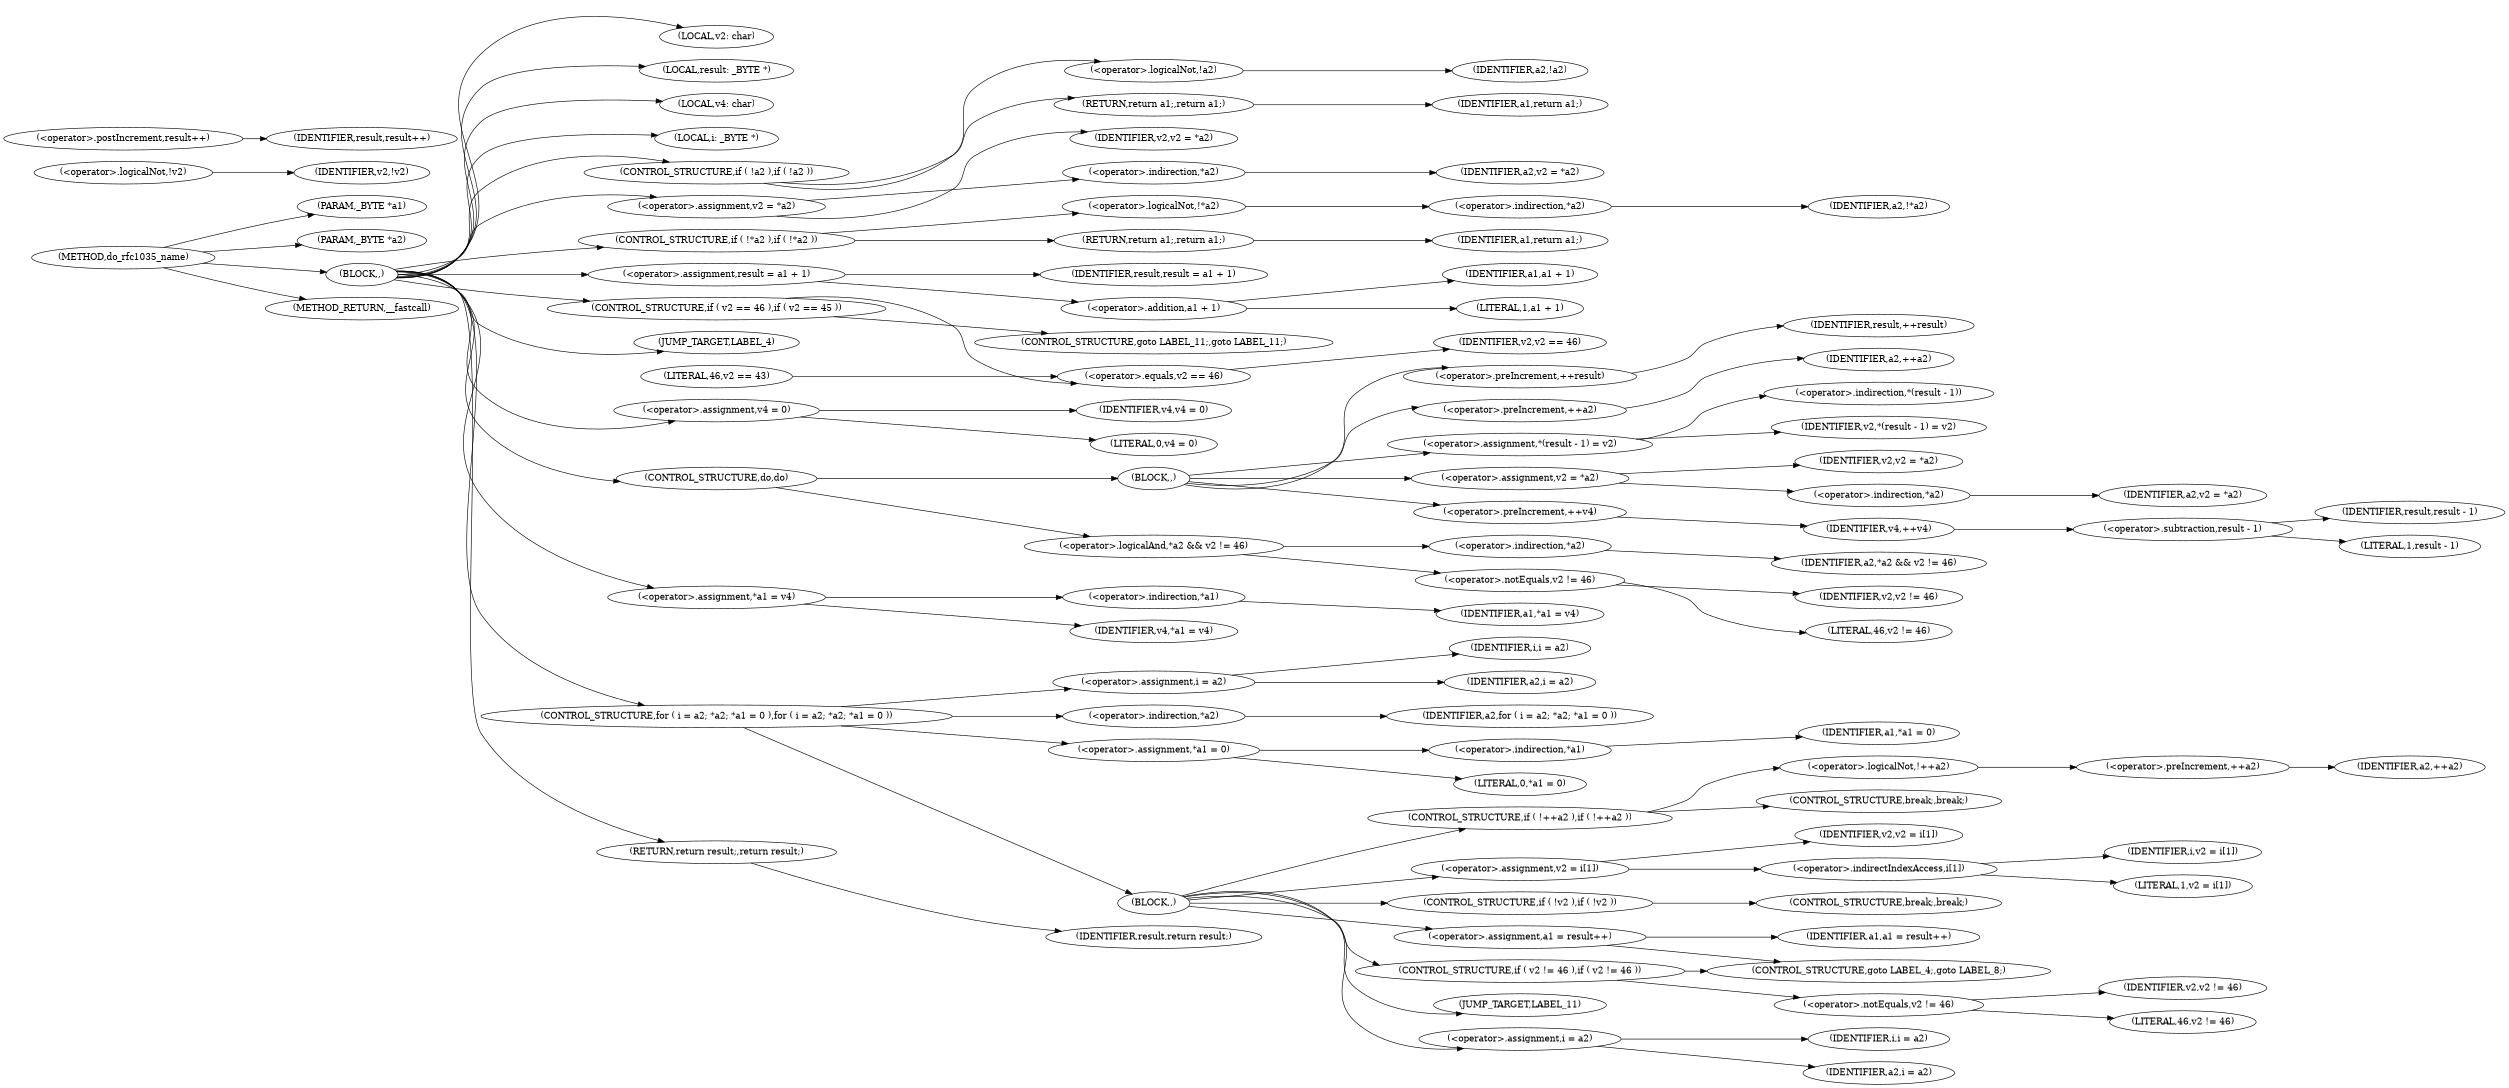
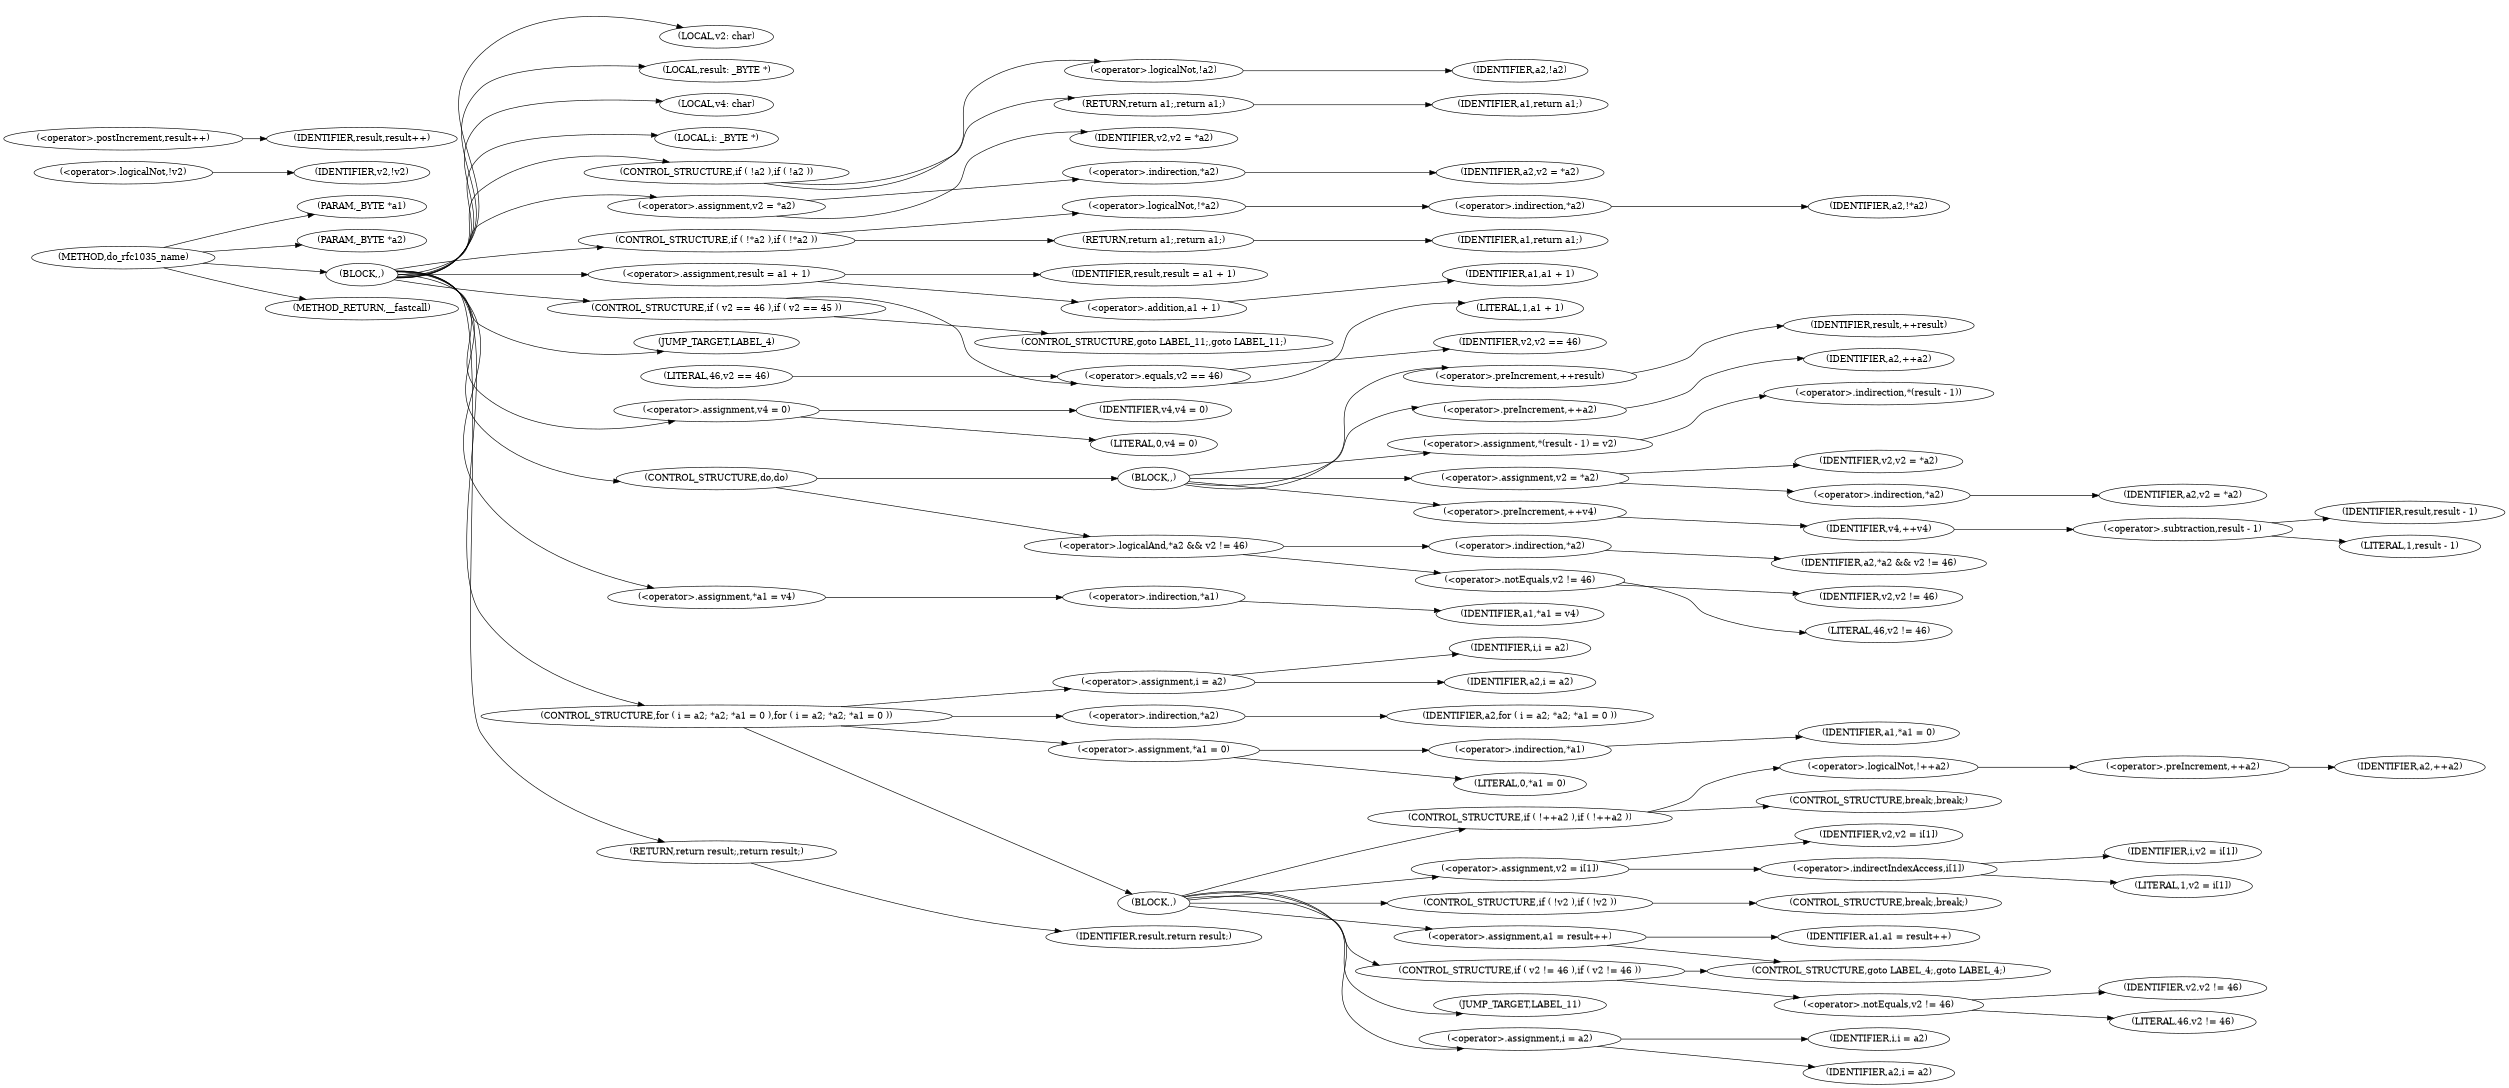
edge "(<operator>.addition,a1 + 1)" -> "(LITERAL,1,a1 + 1)": now "(<operator>.equals,v2 == 46)" -> "(LITERAL,1,a1 + 1)"
node "(LITERAL,46,v2 == 43)": label "(LITERAL,46,v2 == 43)" -> "(LITERAL,46,v2 == 46)"
node "(IDENTIFIER,v2,*(result - 1) = v2)": removed
node "(IDENTIFIER,v4,*a1 = v4)": removed
node "(CONTROL_STRUCTURE,goto LABEL_4;,goto LABEL_8;)": label "(CONTROL_STRUCTURE,goto LABEL_4;,goto LABEL_8;)" -> "(CONTROL_STRUCTURE,goto LABEL_4;,goto LABEL_4;)"
